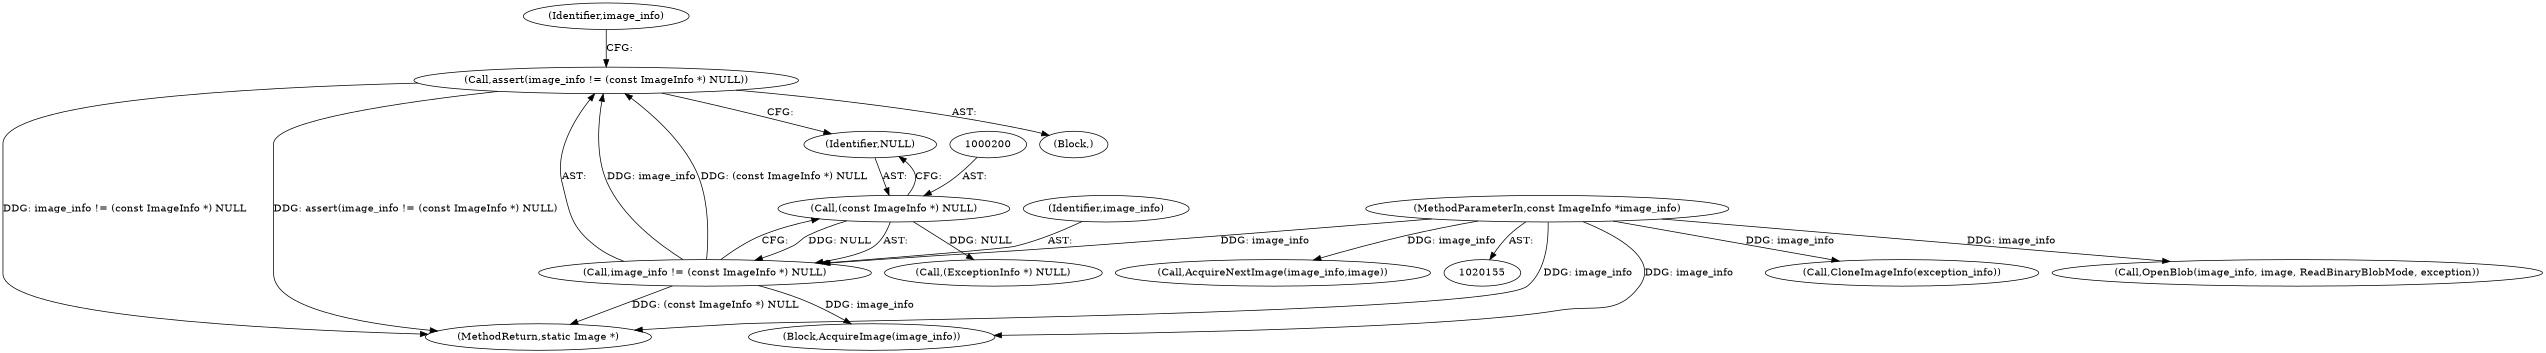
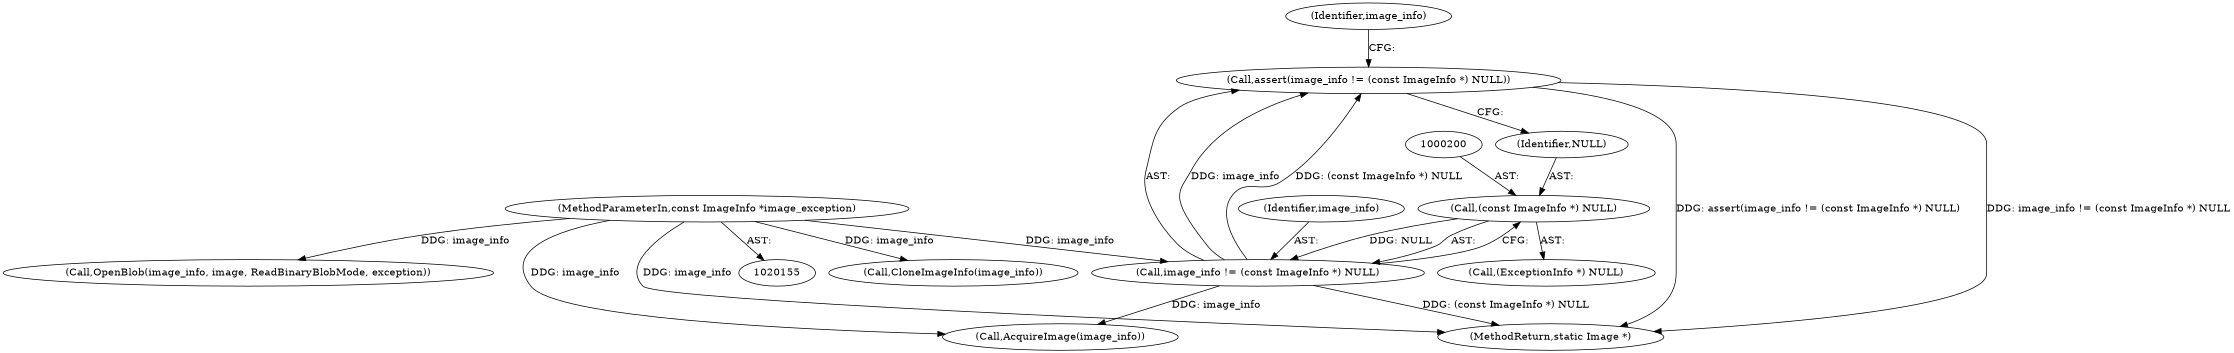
node "(Block,)": removed
edge "(Call,(const ImageInfo *) NULL)" -> "(Identifier,NULL)": removed, label "CFG:"
node "(MethodParameterIn,const ImageInfo *image_info)": label "(MethodParameterIn,const ImageInfo *image_info)" -> "(MethodParameterIn,const ImageInfo *image_exception)"
edge "(Call,(const ImageInfo *) NULL)" -> "(Call,(ExceptionInfo *) NULL)": label "DDG: NULL" -> "AST: "
node "(Call,AcquireNextImage(image_info,image))": removed
node "(Call,CloneImageInfo(exception_info))": label "(Call,CloneImageInfo(exception_info))" -> "(Call,CloneImageInfo(image_info))"
node "(Block,AcquireImage(image_info))": label "(Block,AcquireImage(image_info))" -> "(Call,AcquireImage(image_info))"
